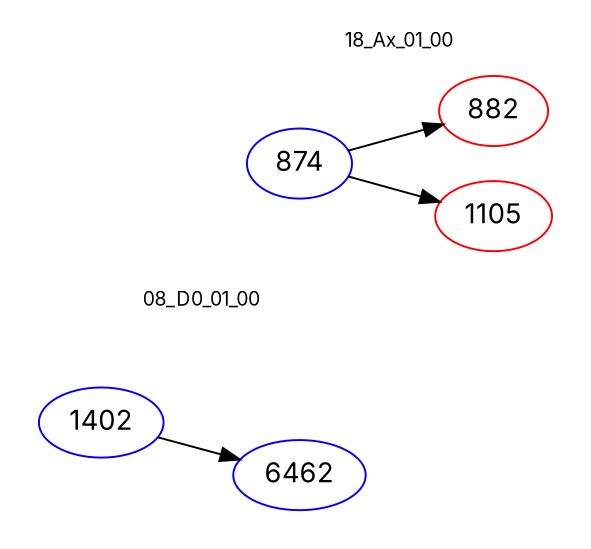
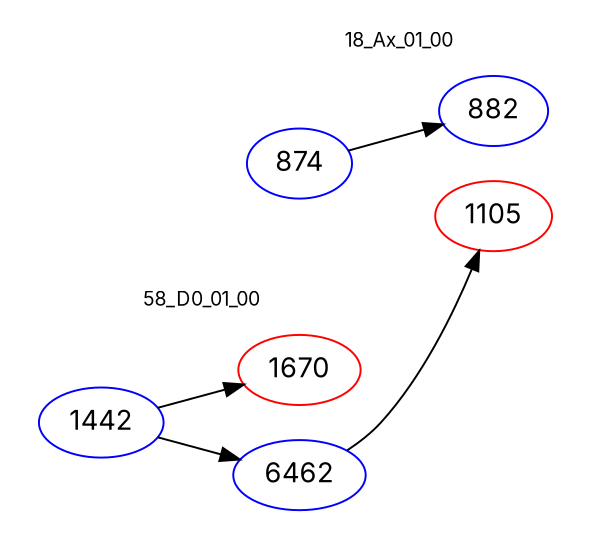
node "882": color red -> blue
edge "874" -> "1105": now "6462" -> "1105"
cluster "08_D0_01_00": label "08_D0_01_00" -> "58_D0_01_00"
node "1670": added
node "1402": label "1402" -> "1442"
